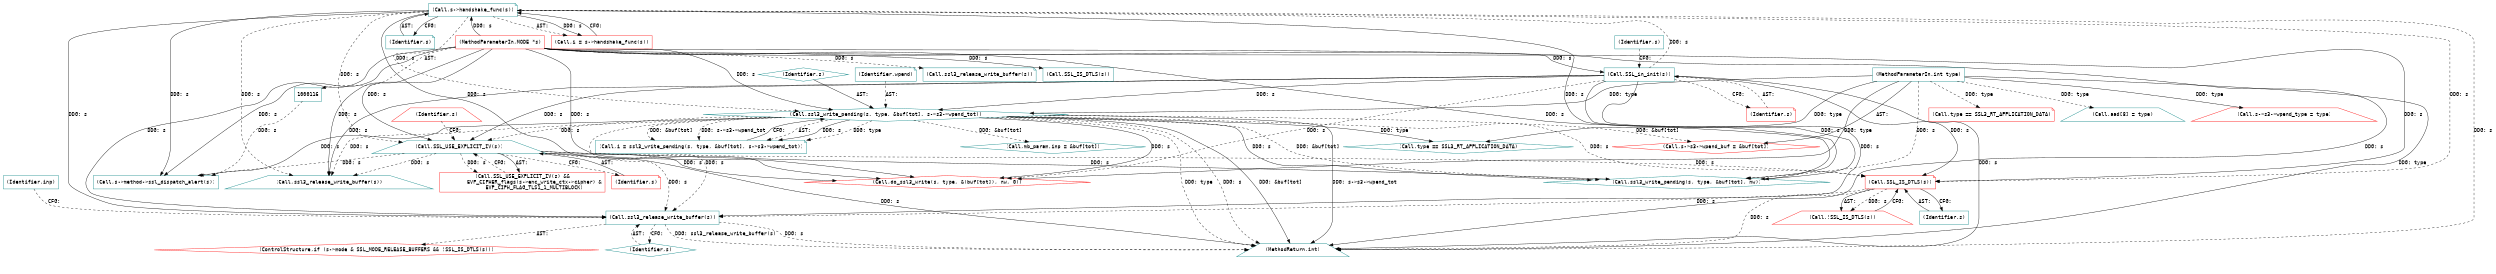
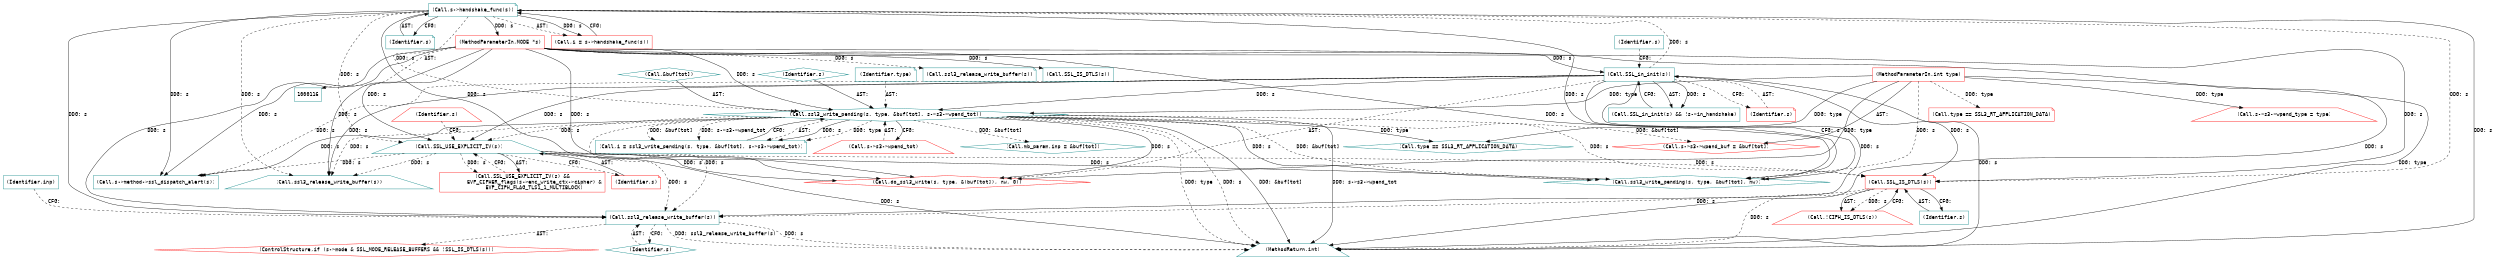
edge "(Call,s->handshake_func(s))" -> "(MethodReturn,int)": style dashed -> solid
edge "(MethodParameterIn,MODE *s)" -> "(Call,s->handshake_func(s))": reversed
node "(Call,&buf[tot])": added
node "(Identifier,wpend)": label "(Identifier,wpend)" -> "(Identifier,type)"
node "(MethodParameterIn,int type)": color teal -> red
node "(Call,SSL_in_init(s) && !s->in_handshake)": added
node "(Call,aad[8] = type)": removed
edge "(Call,SSL_in_init(s))" -> "(Call,do_ssl3_write(s, type, &(buf[tot]), nw, 0))": label "DDG: s" -> "AST: "
edge "(Call,SSL_in_init(s))" -> "(Call,ssl3_write_pending(s, type, &buf[tot], nw))": label "DDG: s" -> "CFG: s"
edge "1000116" -> "(Call,s->method->ssl_dispatch_alert(s))": now "(Call,SSL_in_init(s))" -> "(Call,s->method->ssl_dispatch_alert(s))"
node "(Call,s->s3->wpend_tot)": added
node "(Call,!SSL_IS_DTLS(s))": label "(Call,!SSL_IS_DTLS(s))" -> "(Call,!CIPH_IS_DTLS(s))"
